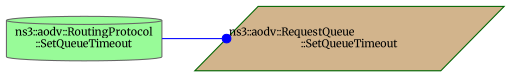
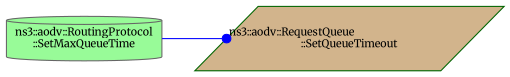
node "ns3::aodv::RoutingProtocol ::SetQueueTimeout": label "ns3::aodv::RoutingProtocol ::SetQueueTimeout" -> "ns3::aodv::RoutingProtocol ::SetMaxQueueTime"
